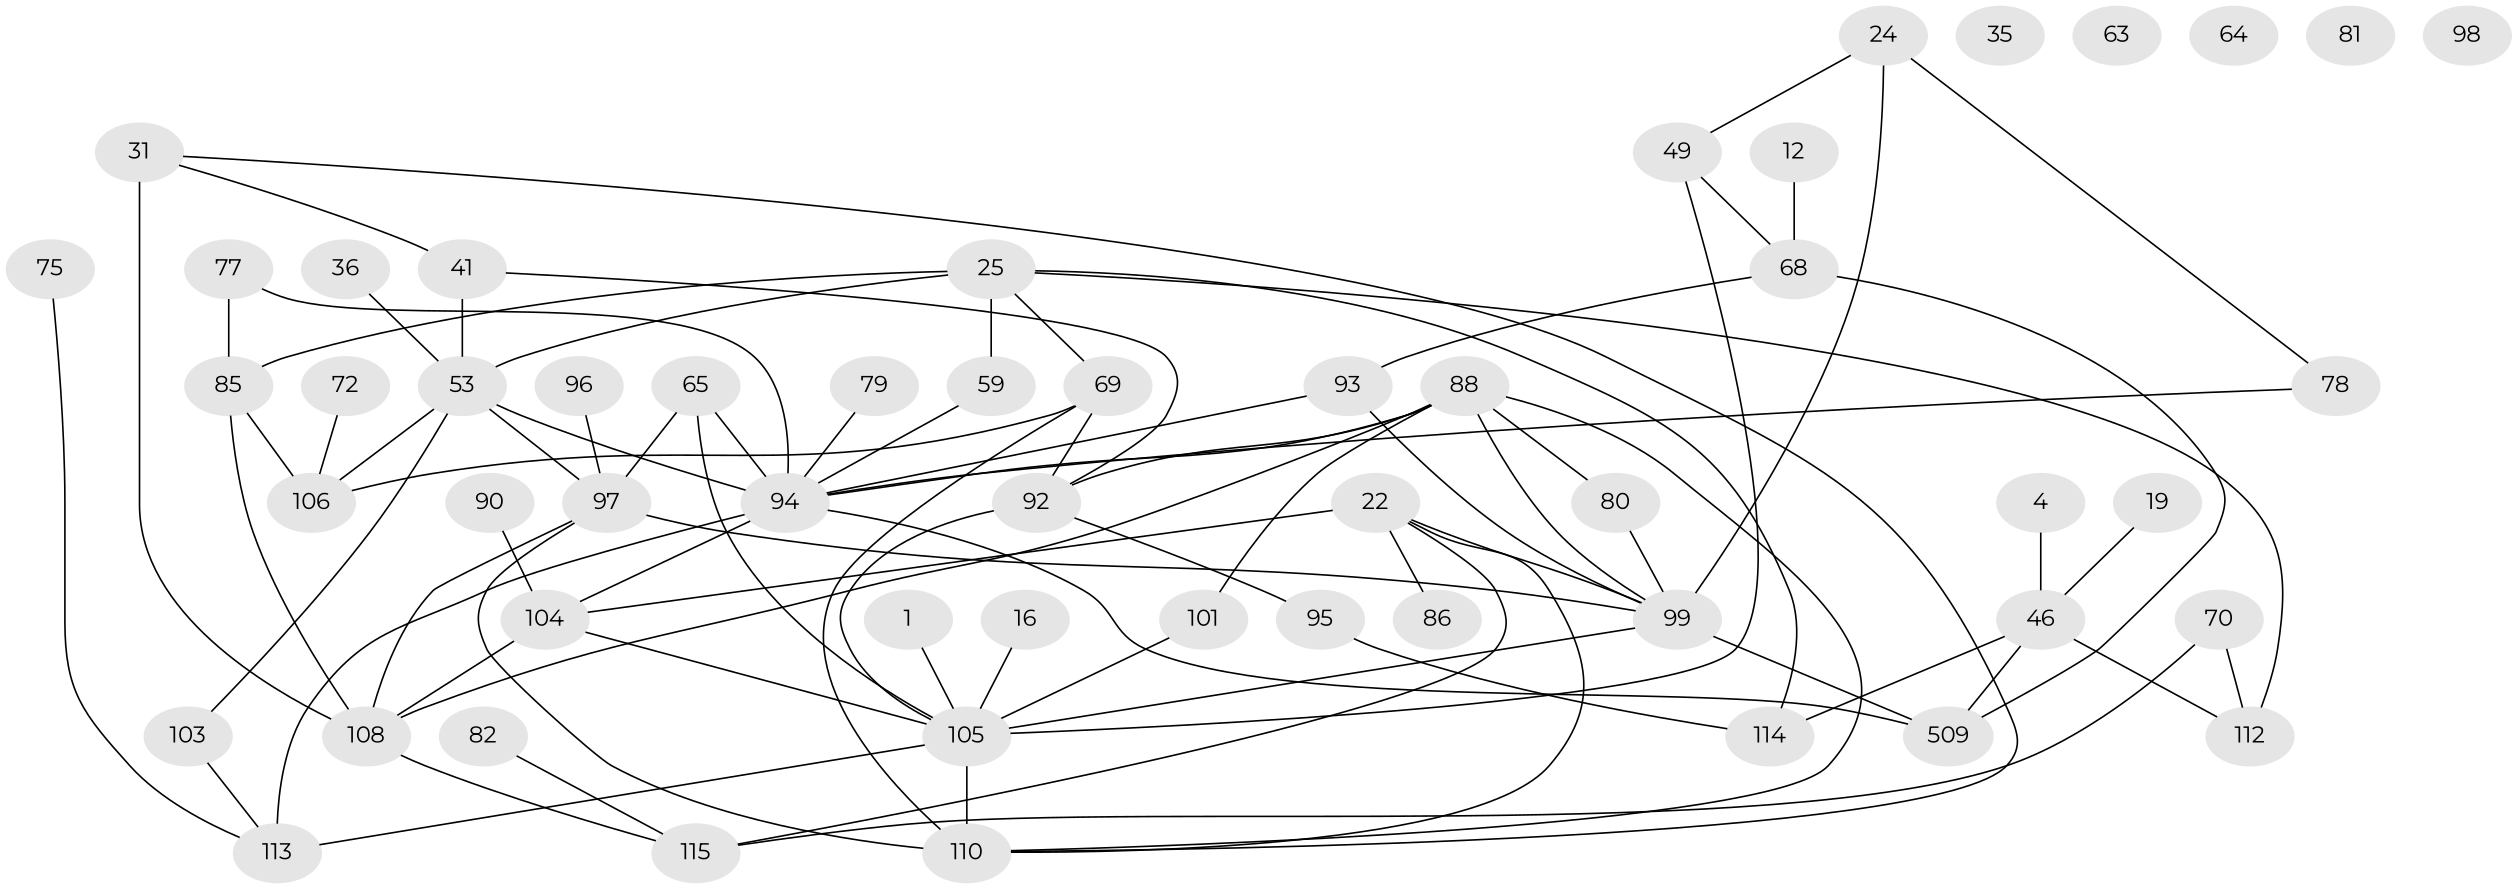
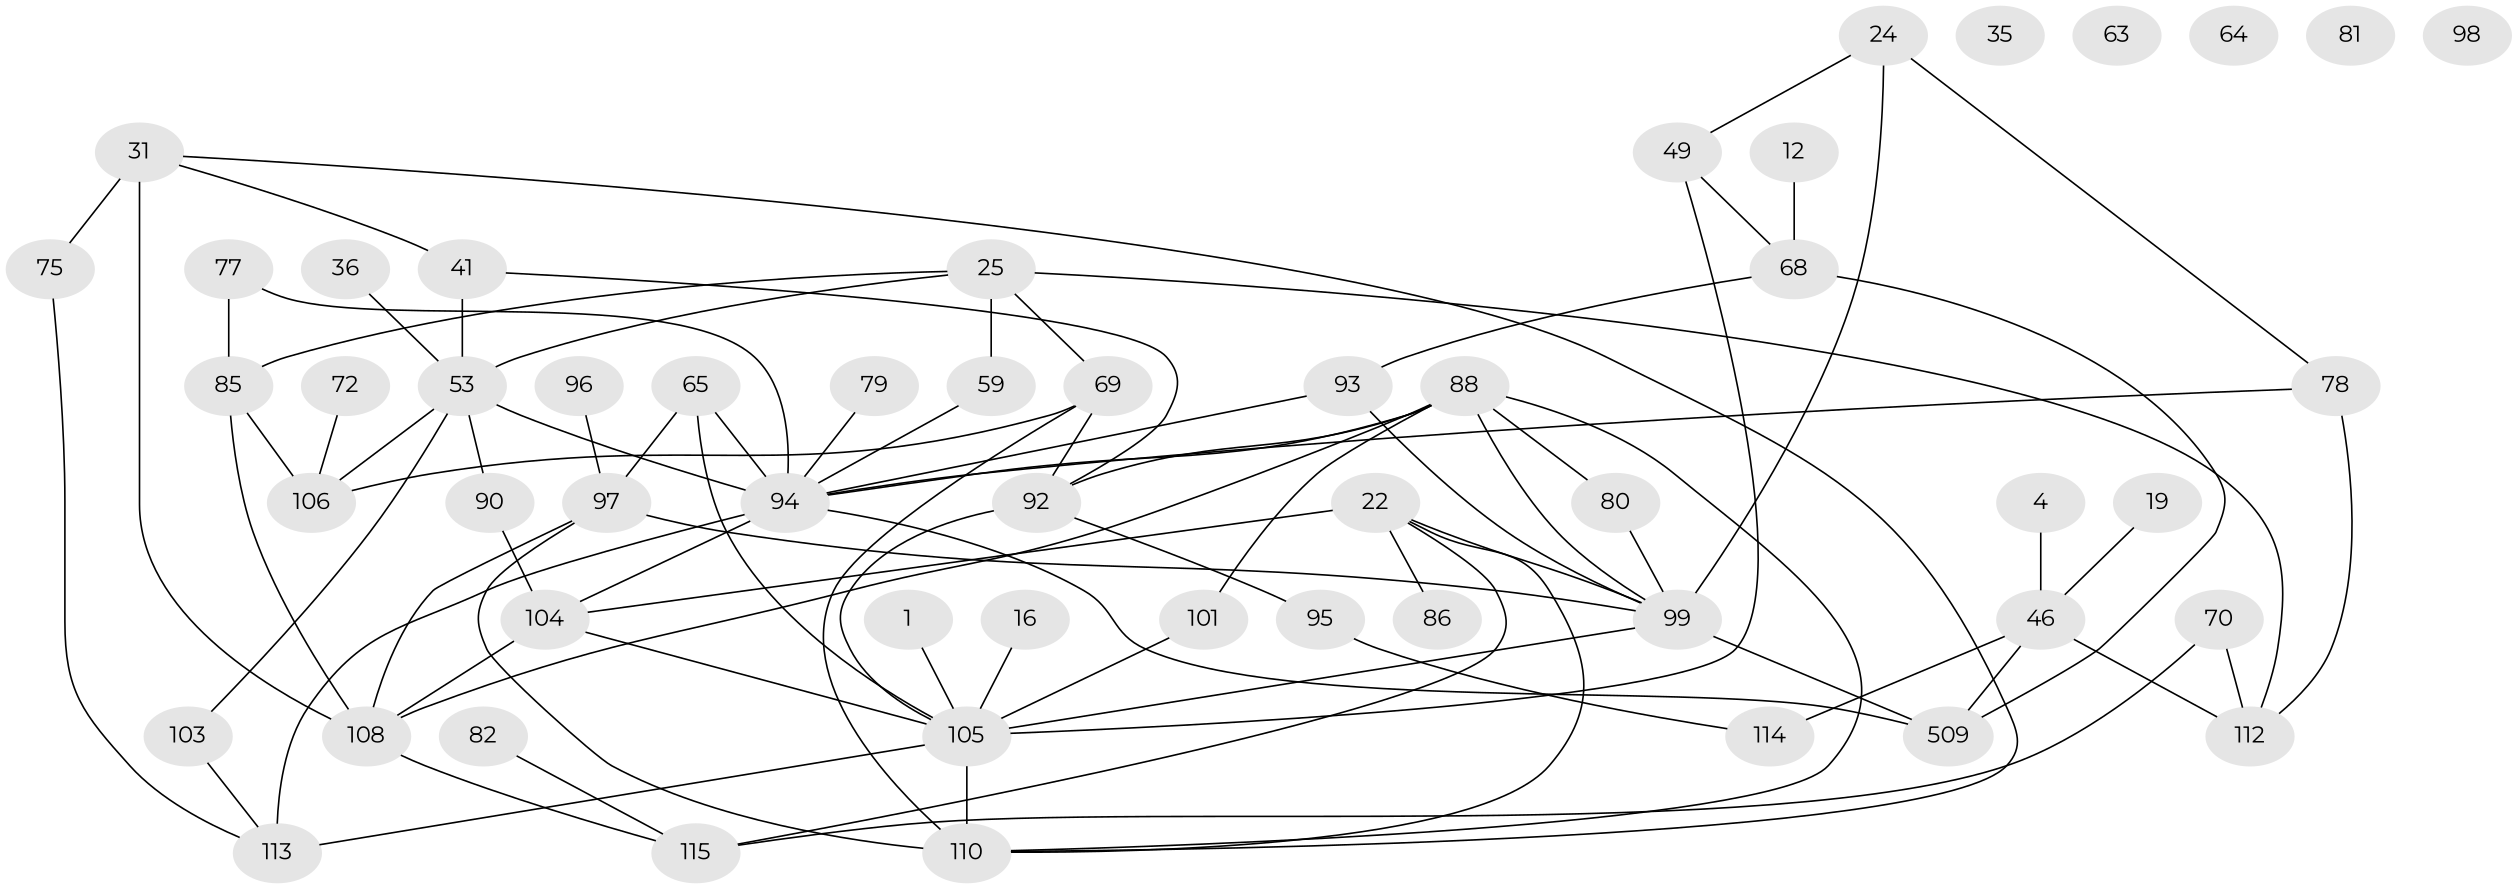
edge "31" -- "75": added
edge "25" -- "114": removed
edge "53" -- "97": now "53" -- "90"
edge "78" -- "112": added
